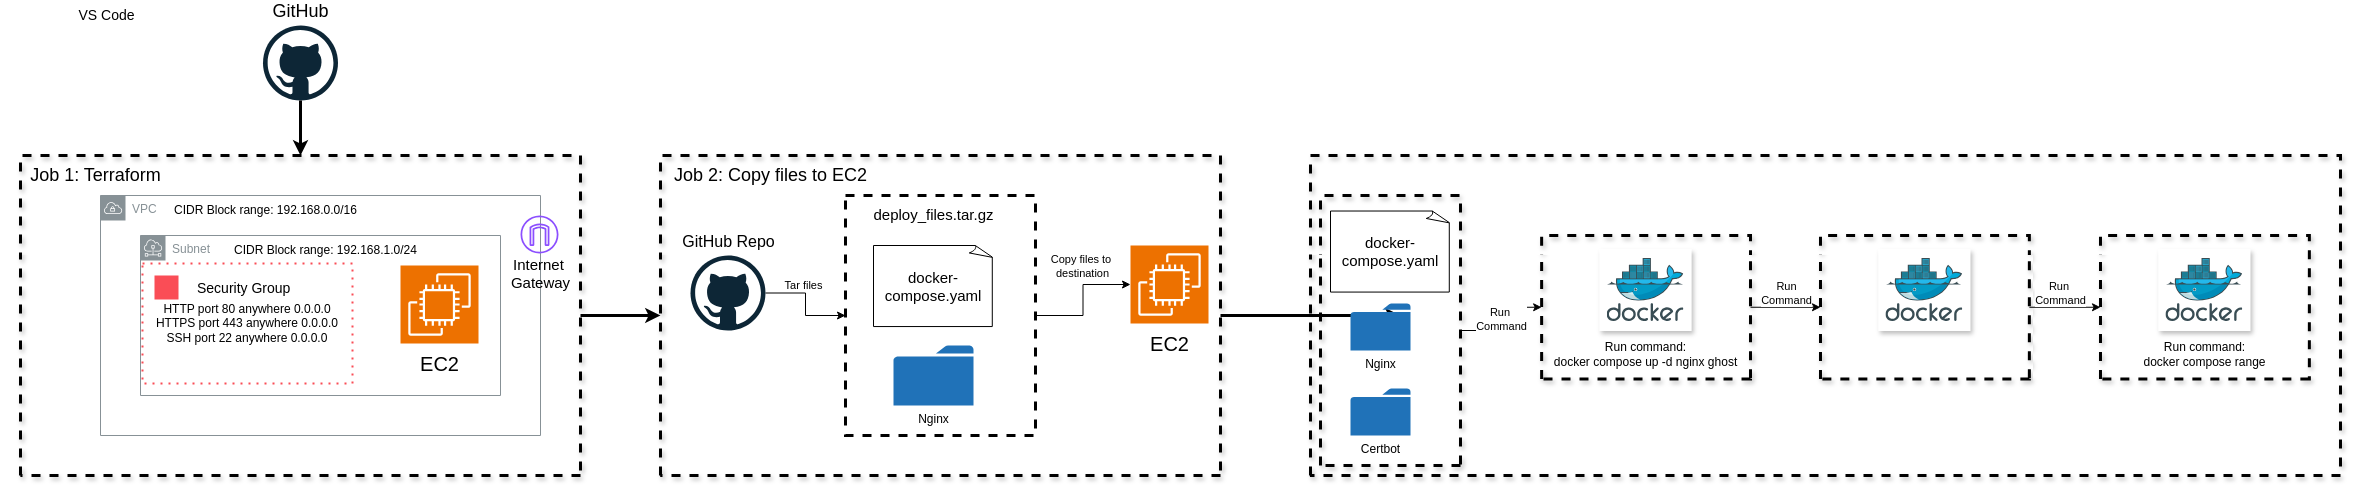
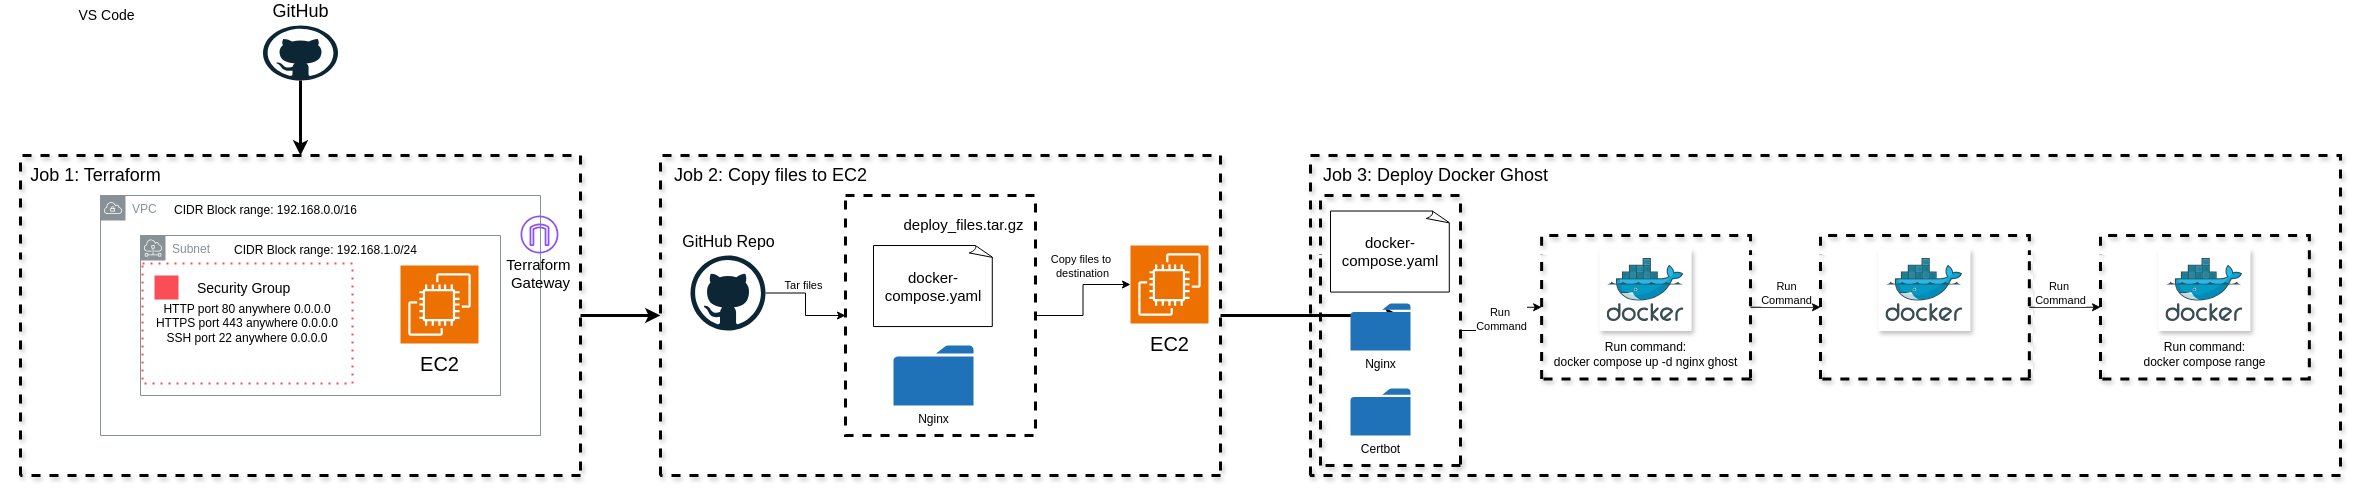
node "GitHub": size 75x75 -> 75x55
node "Job 3: Deploy Docker Ghost": added
node "deploy_files.tar.gz": moved (934, 214) -> (964, 224)
node "Internet Gateway": label "Internet Gateway" -> "Terraform Gateway"
